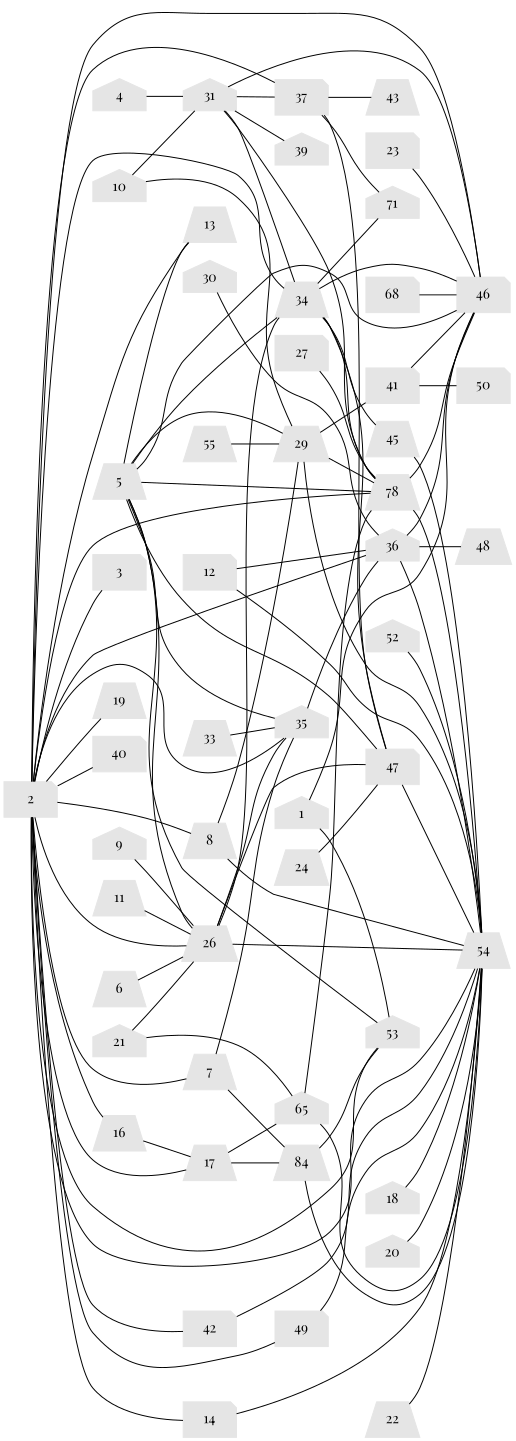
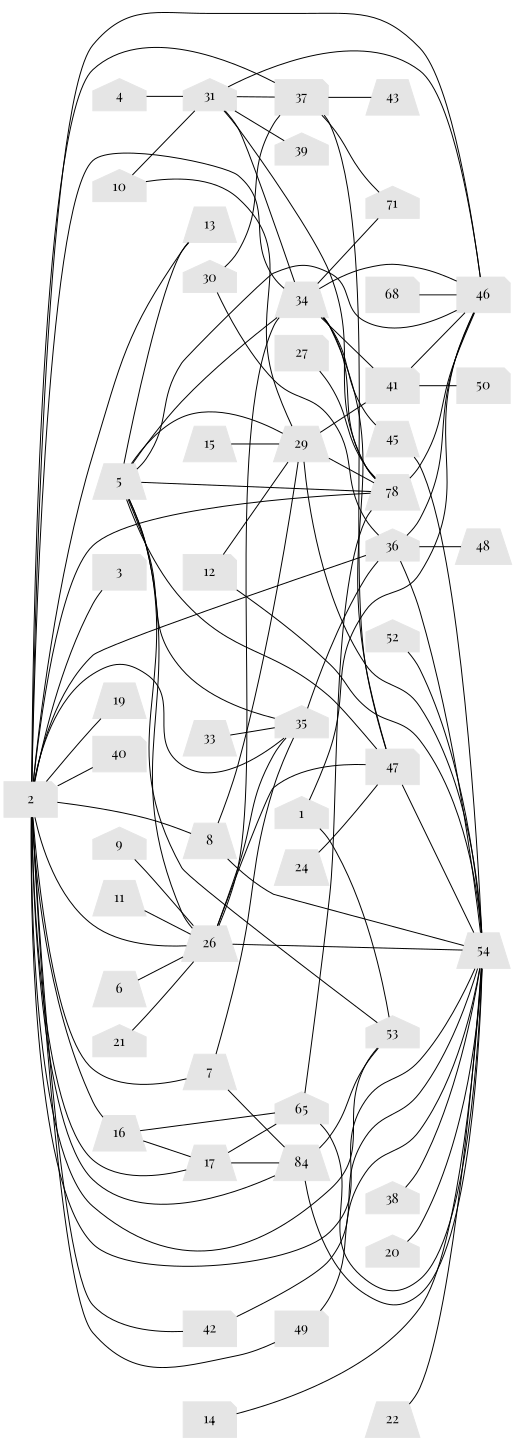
node "23": removed
edge "37" -- "30": added
edge "34" -- "41": added
node "55": label "55" -> "15"
edge "36" -- "12": now "29" -- "12"
edge "78" -- "54": removed
edge "21" -- "65": now "16" -- "65"
node "18": label "18" -> "38"
edge "2" -- "14": now "2" -- "84"
